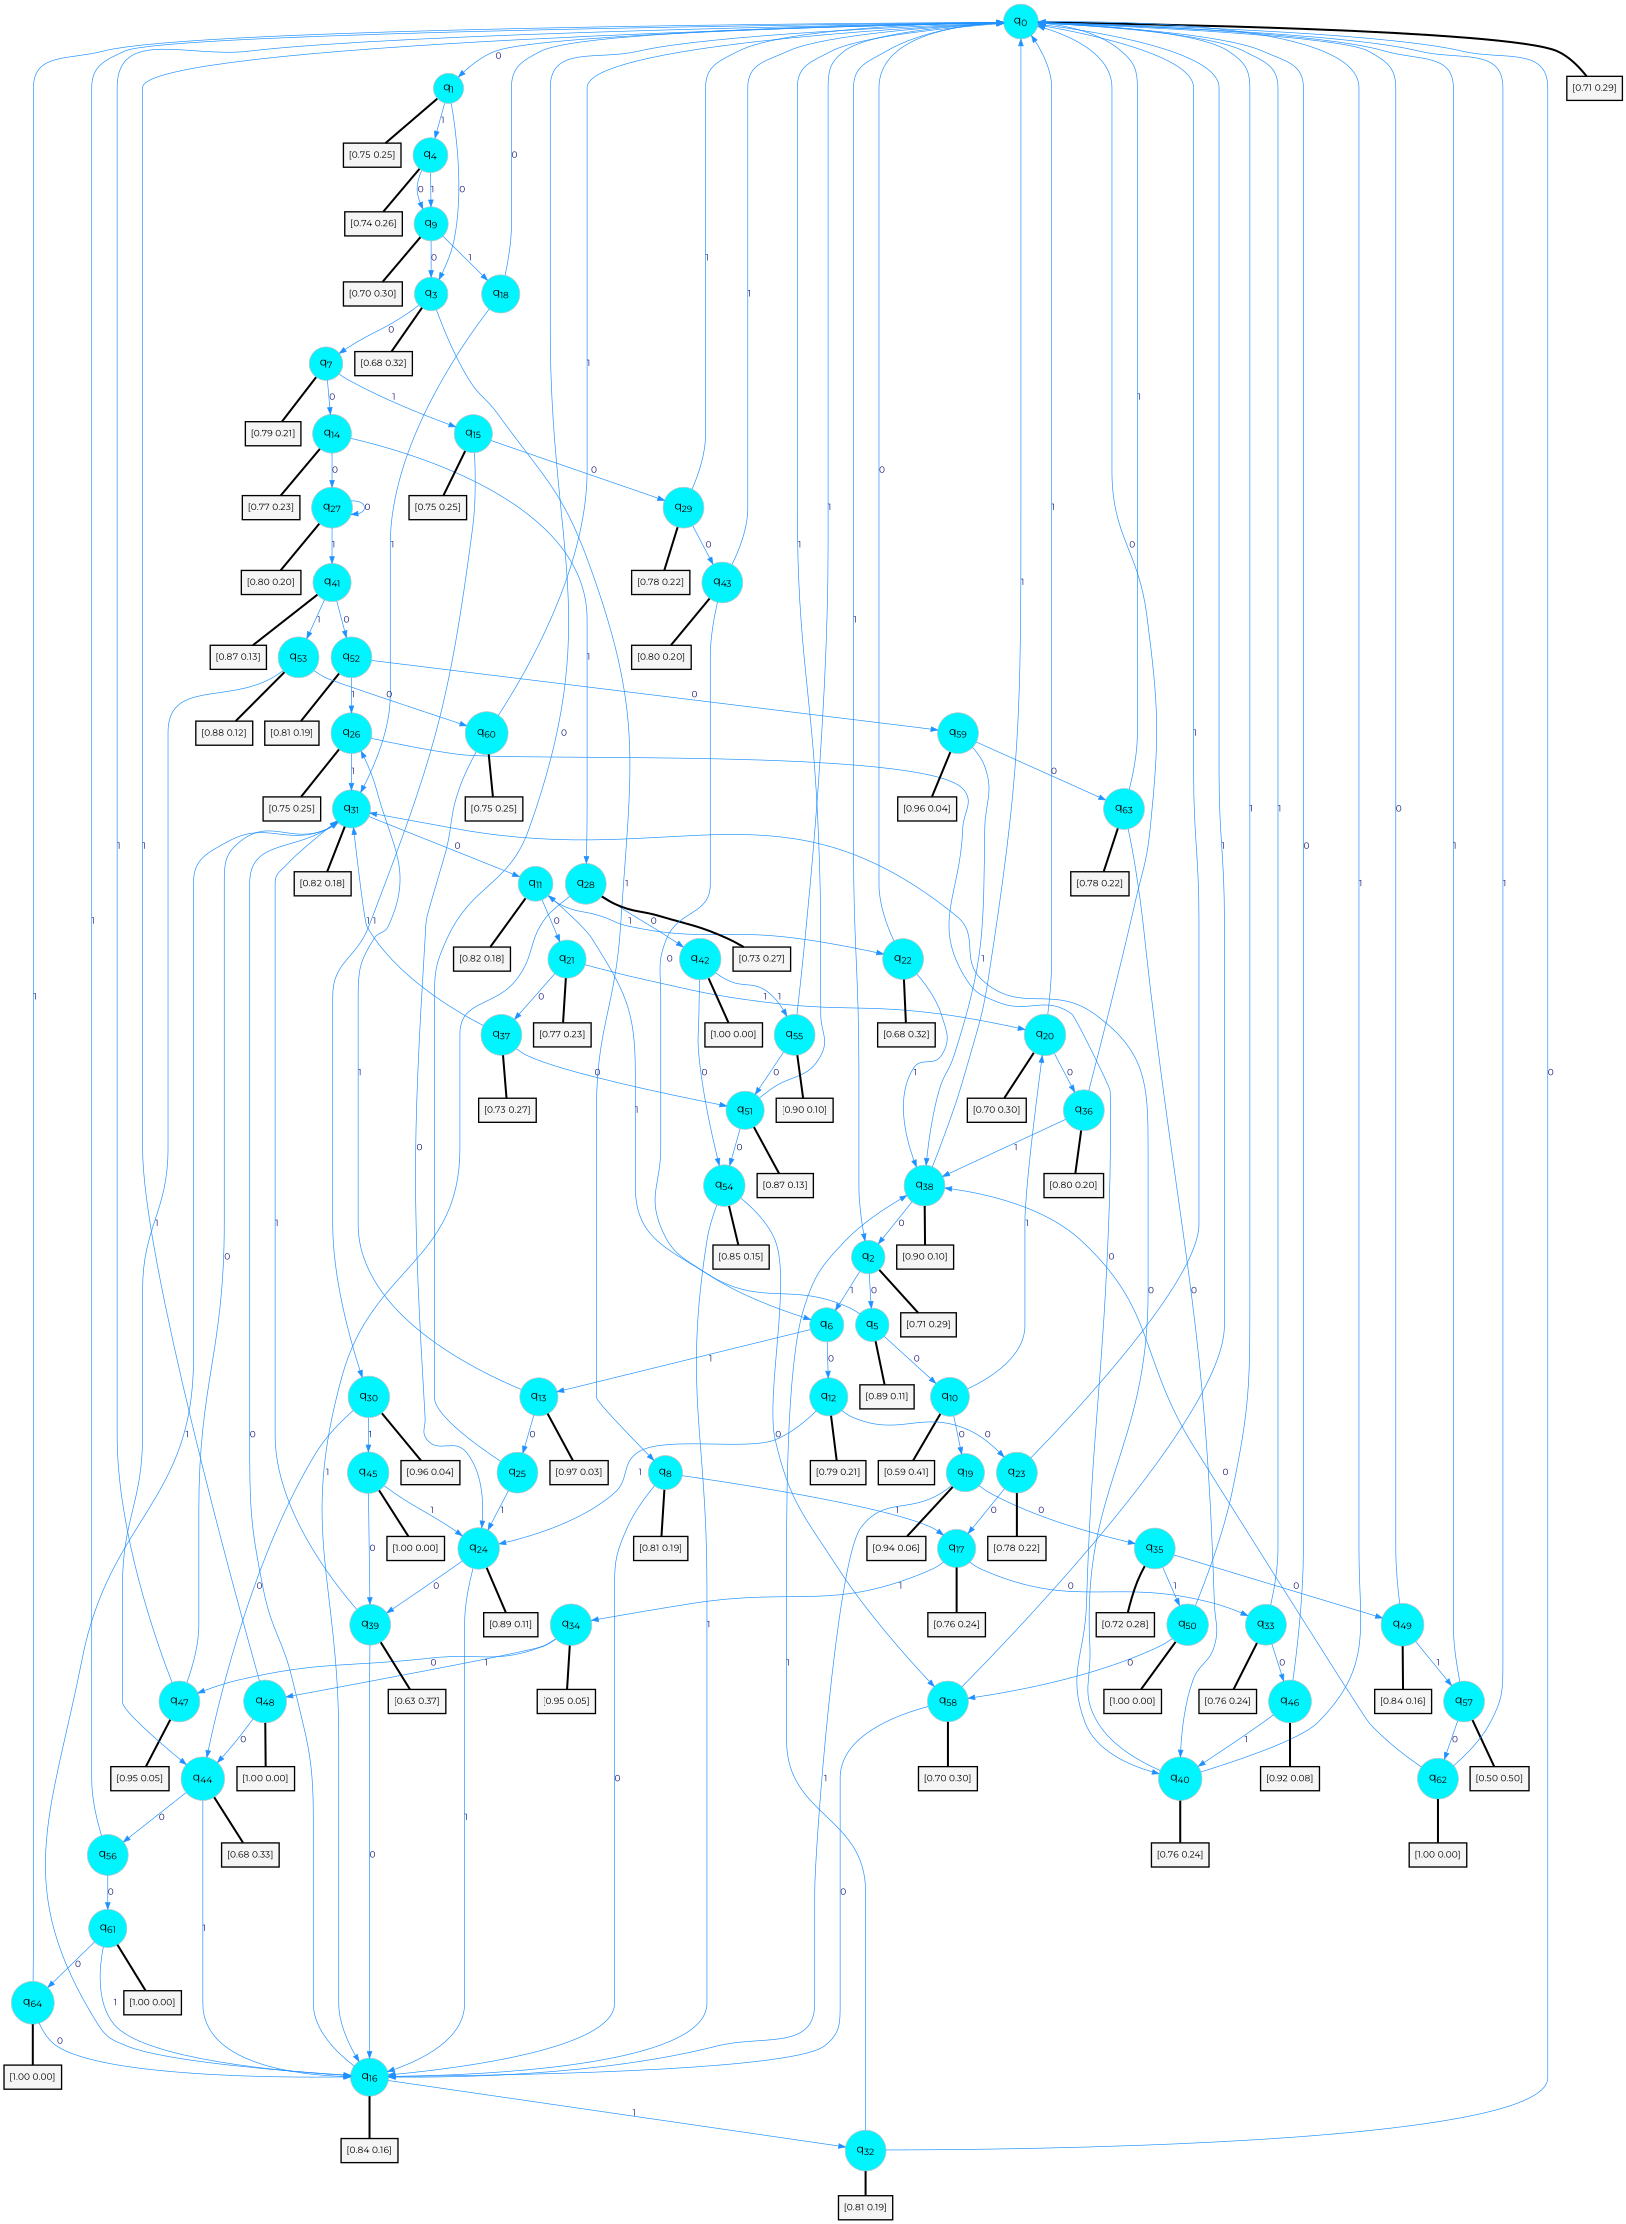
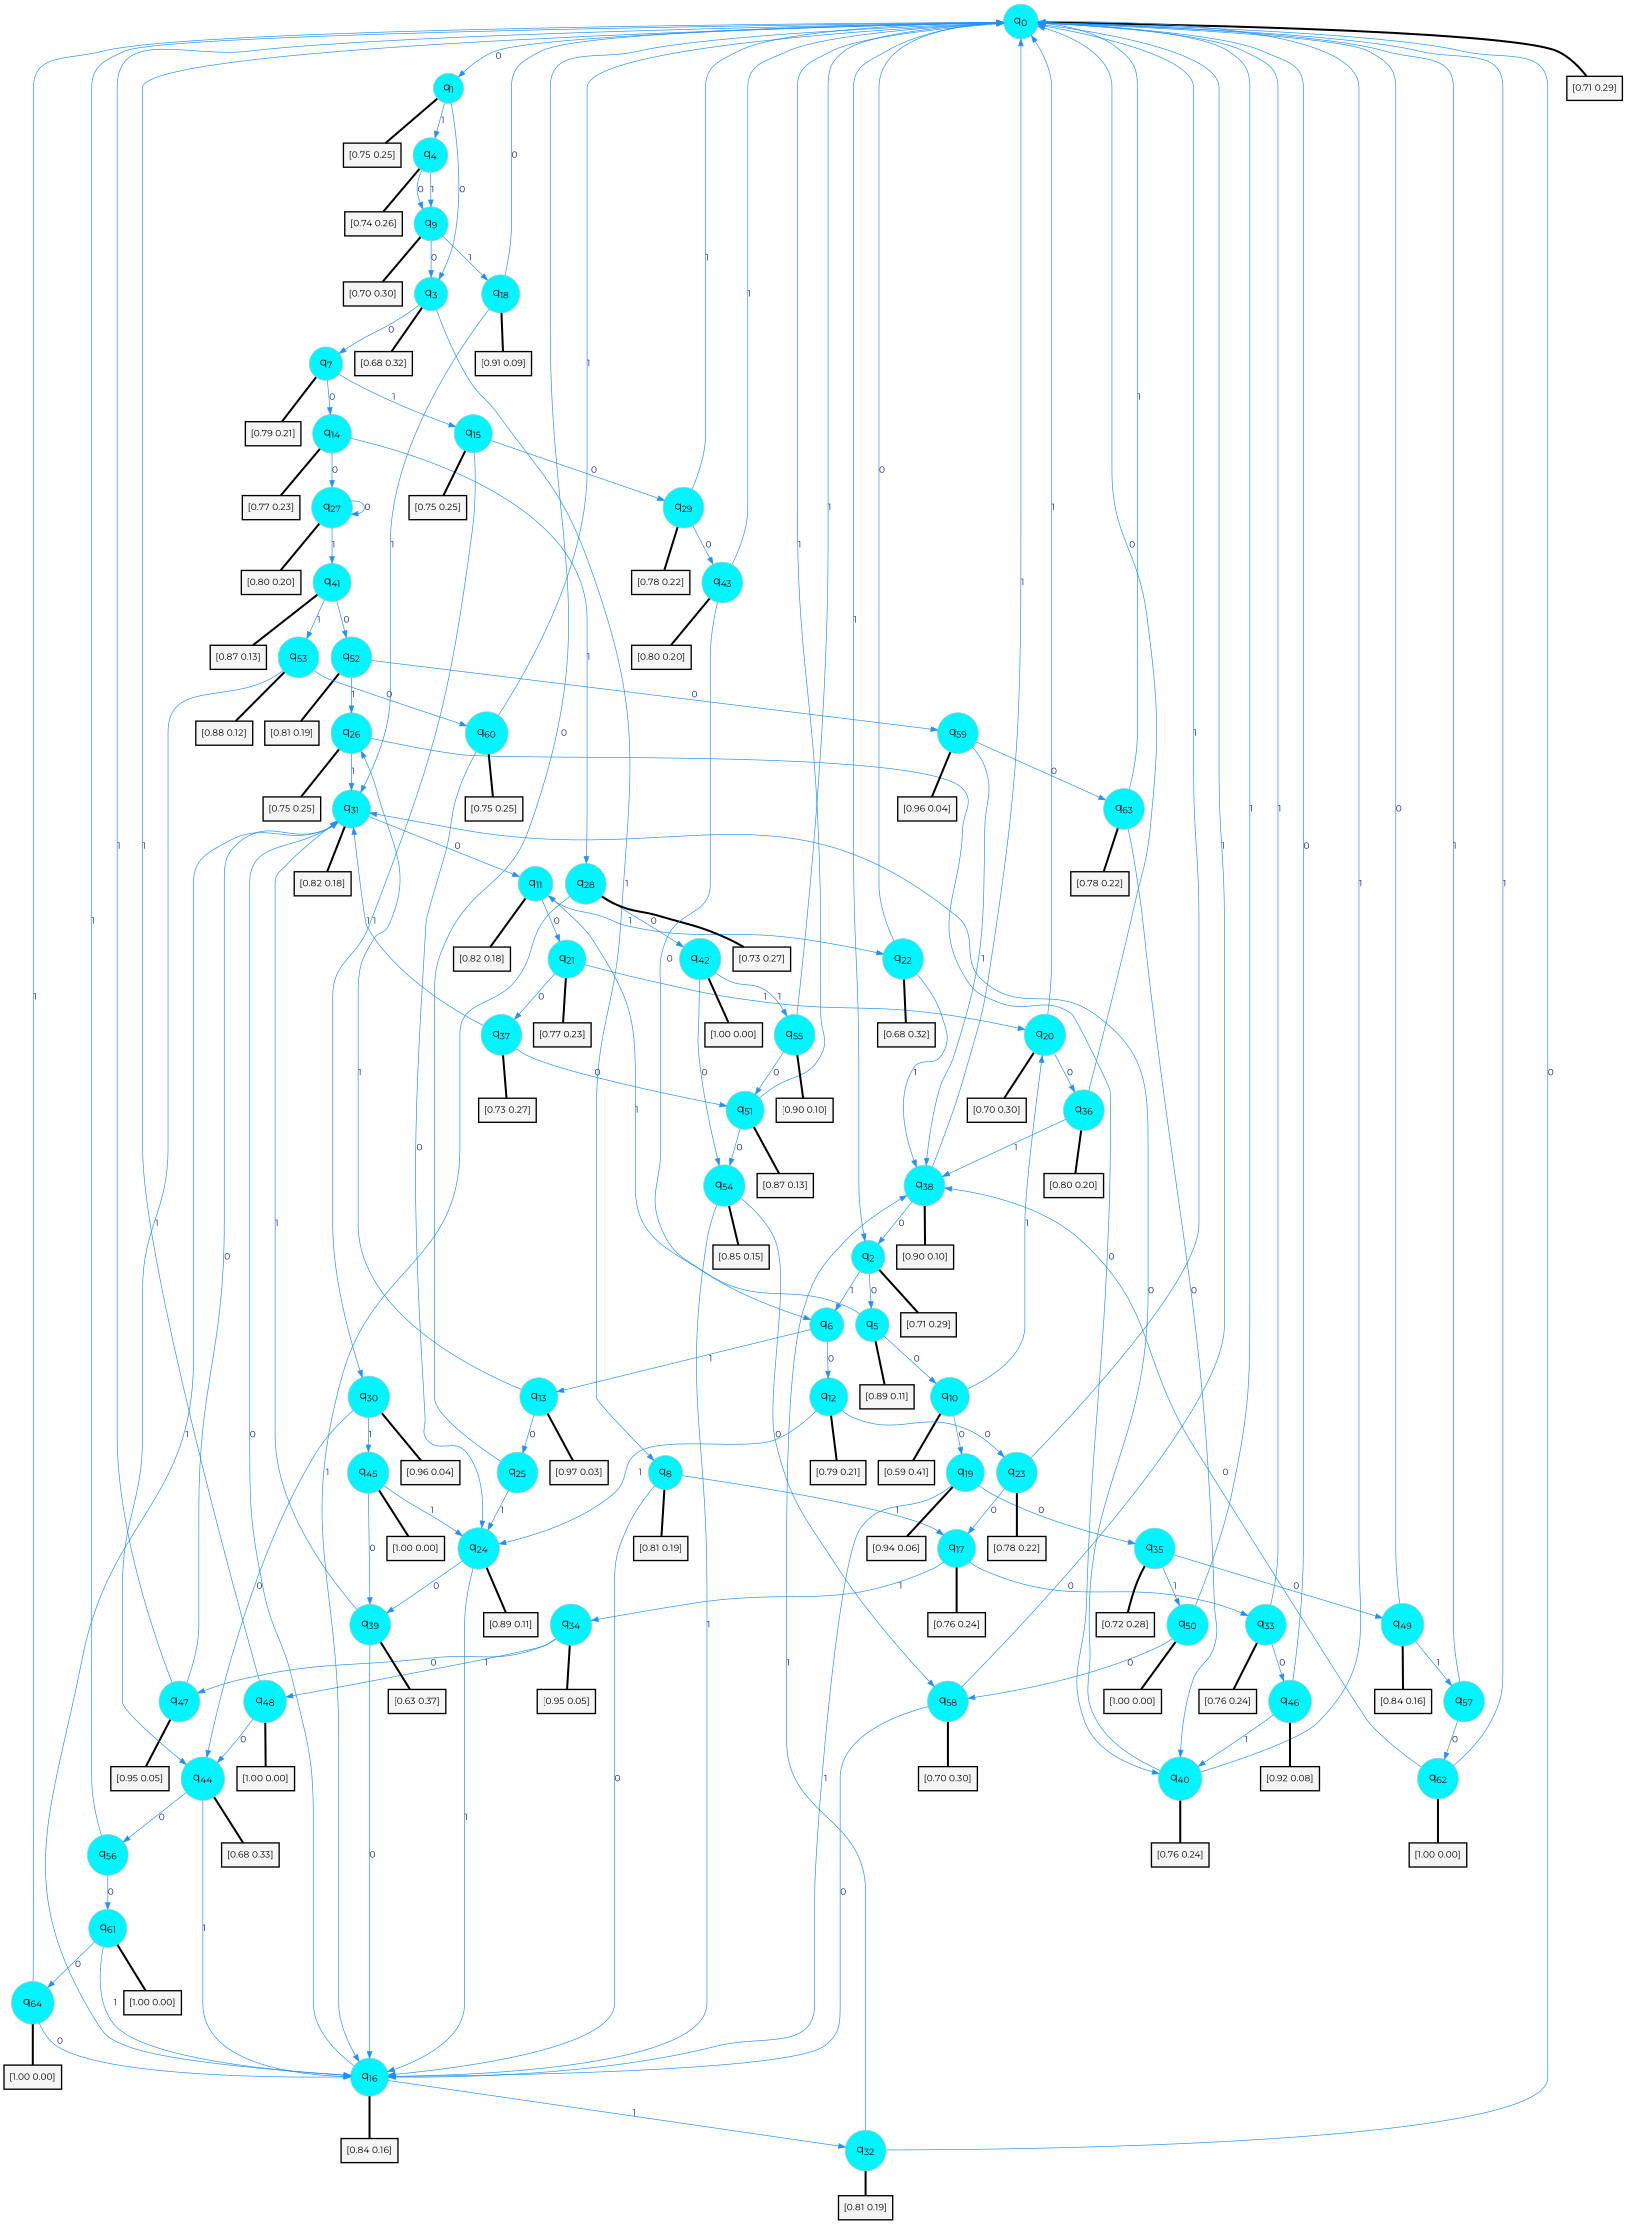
node "[0.91 0.09]": added
node "[0.50 0.50]": removed
